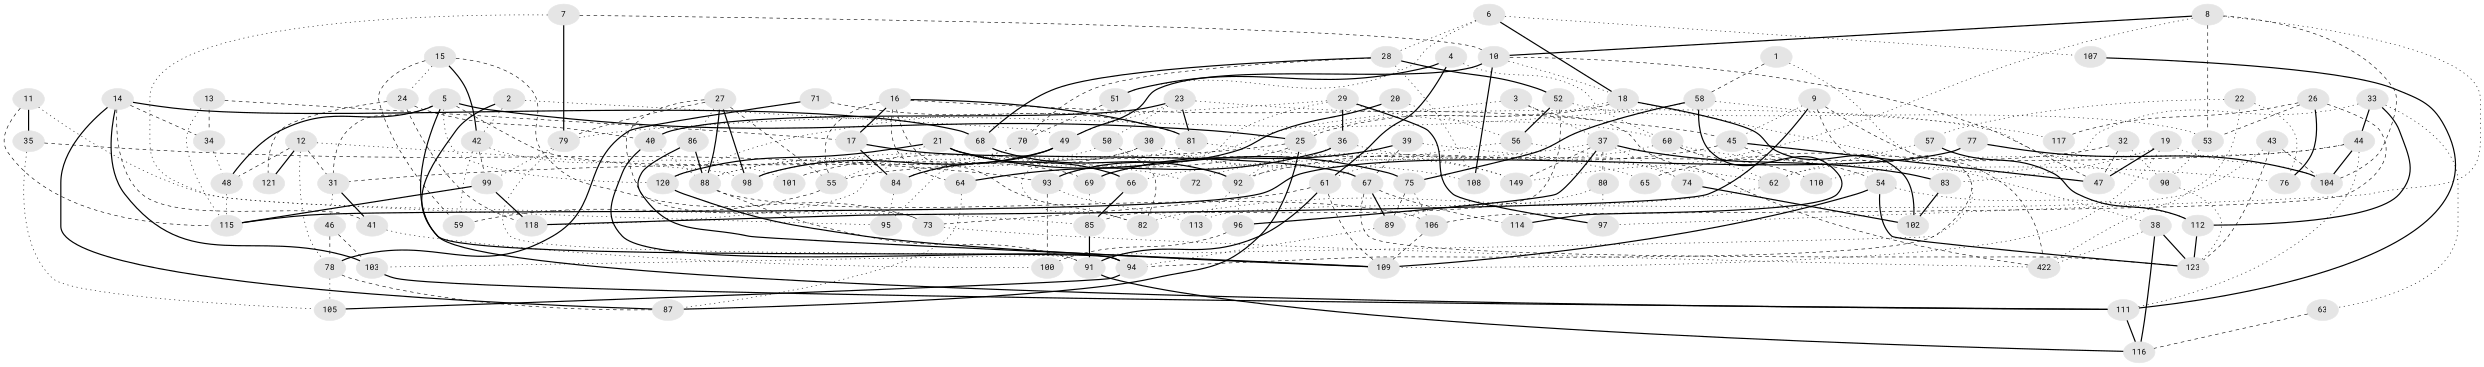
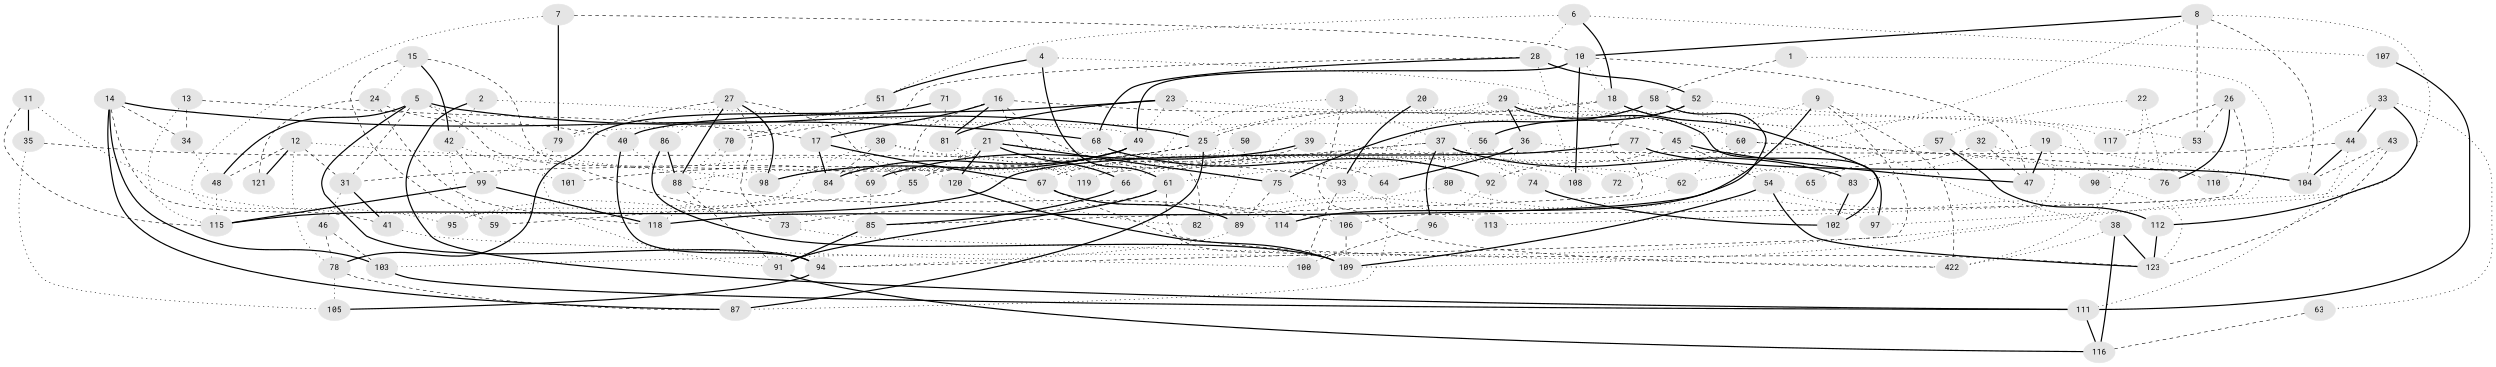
edge "44" -- "62": removed
edge "50" -- "82": style dashed -> dotted
node "149": label "149" -> "119"
